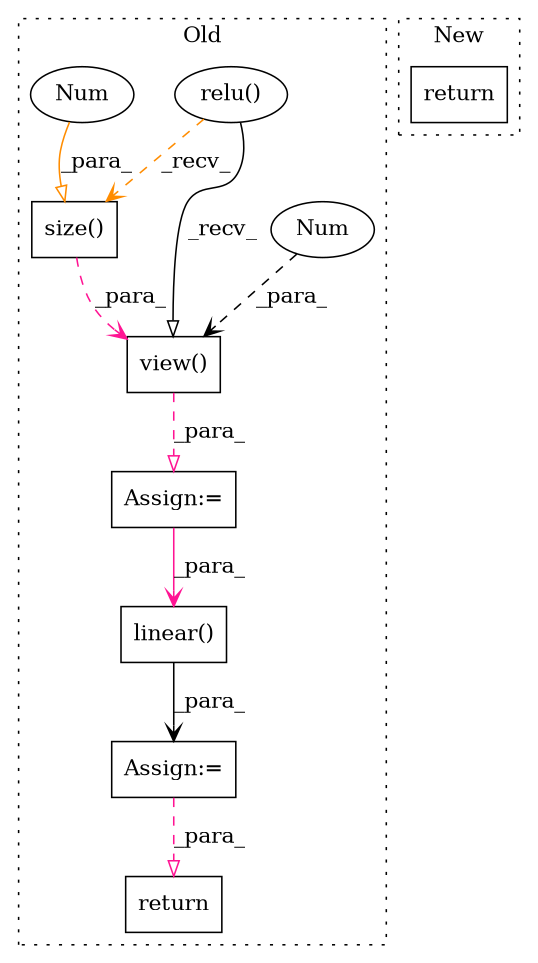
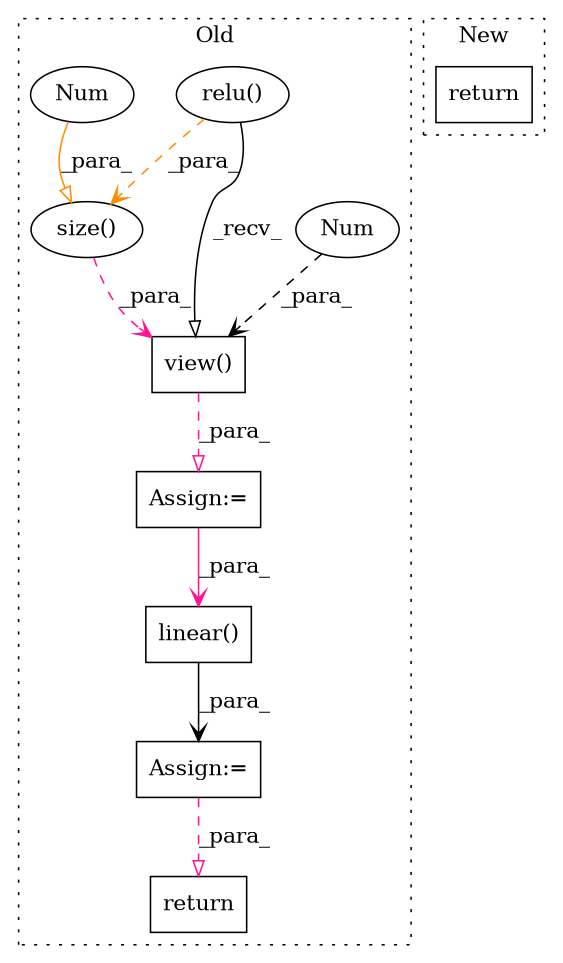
edge "relu()" -> "size()": label "_recv_" -> "_para_"
node "size()": shape box -> ellipse
